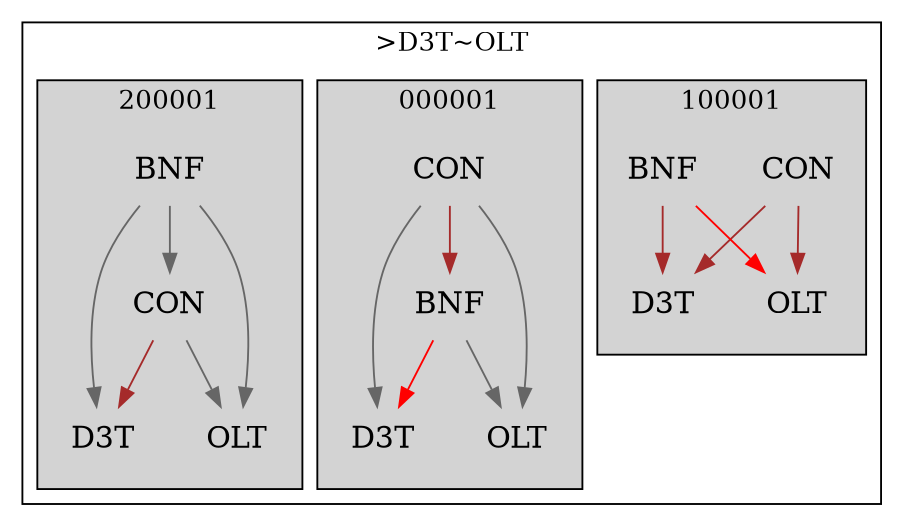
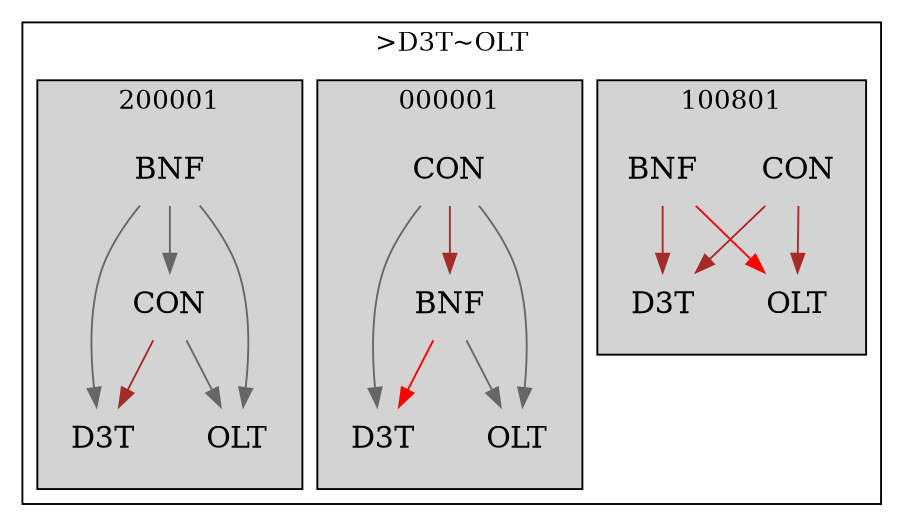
cluster "100001": label "100001" -> "100801"
